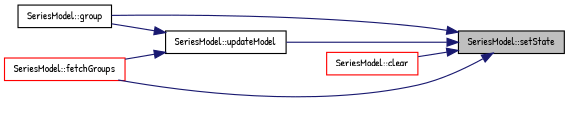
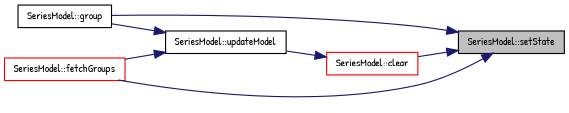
edge "SeriesModel::updateModel" -> "SeriesModel::setState": now "SeriesModel::updateModel" -> "SeriesModel::clear"
